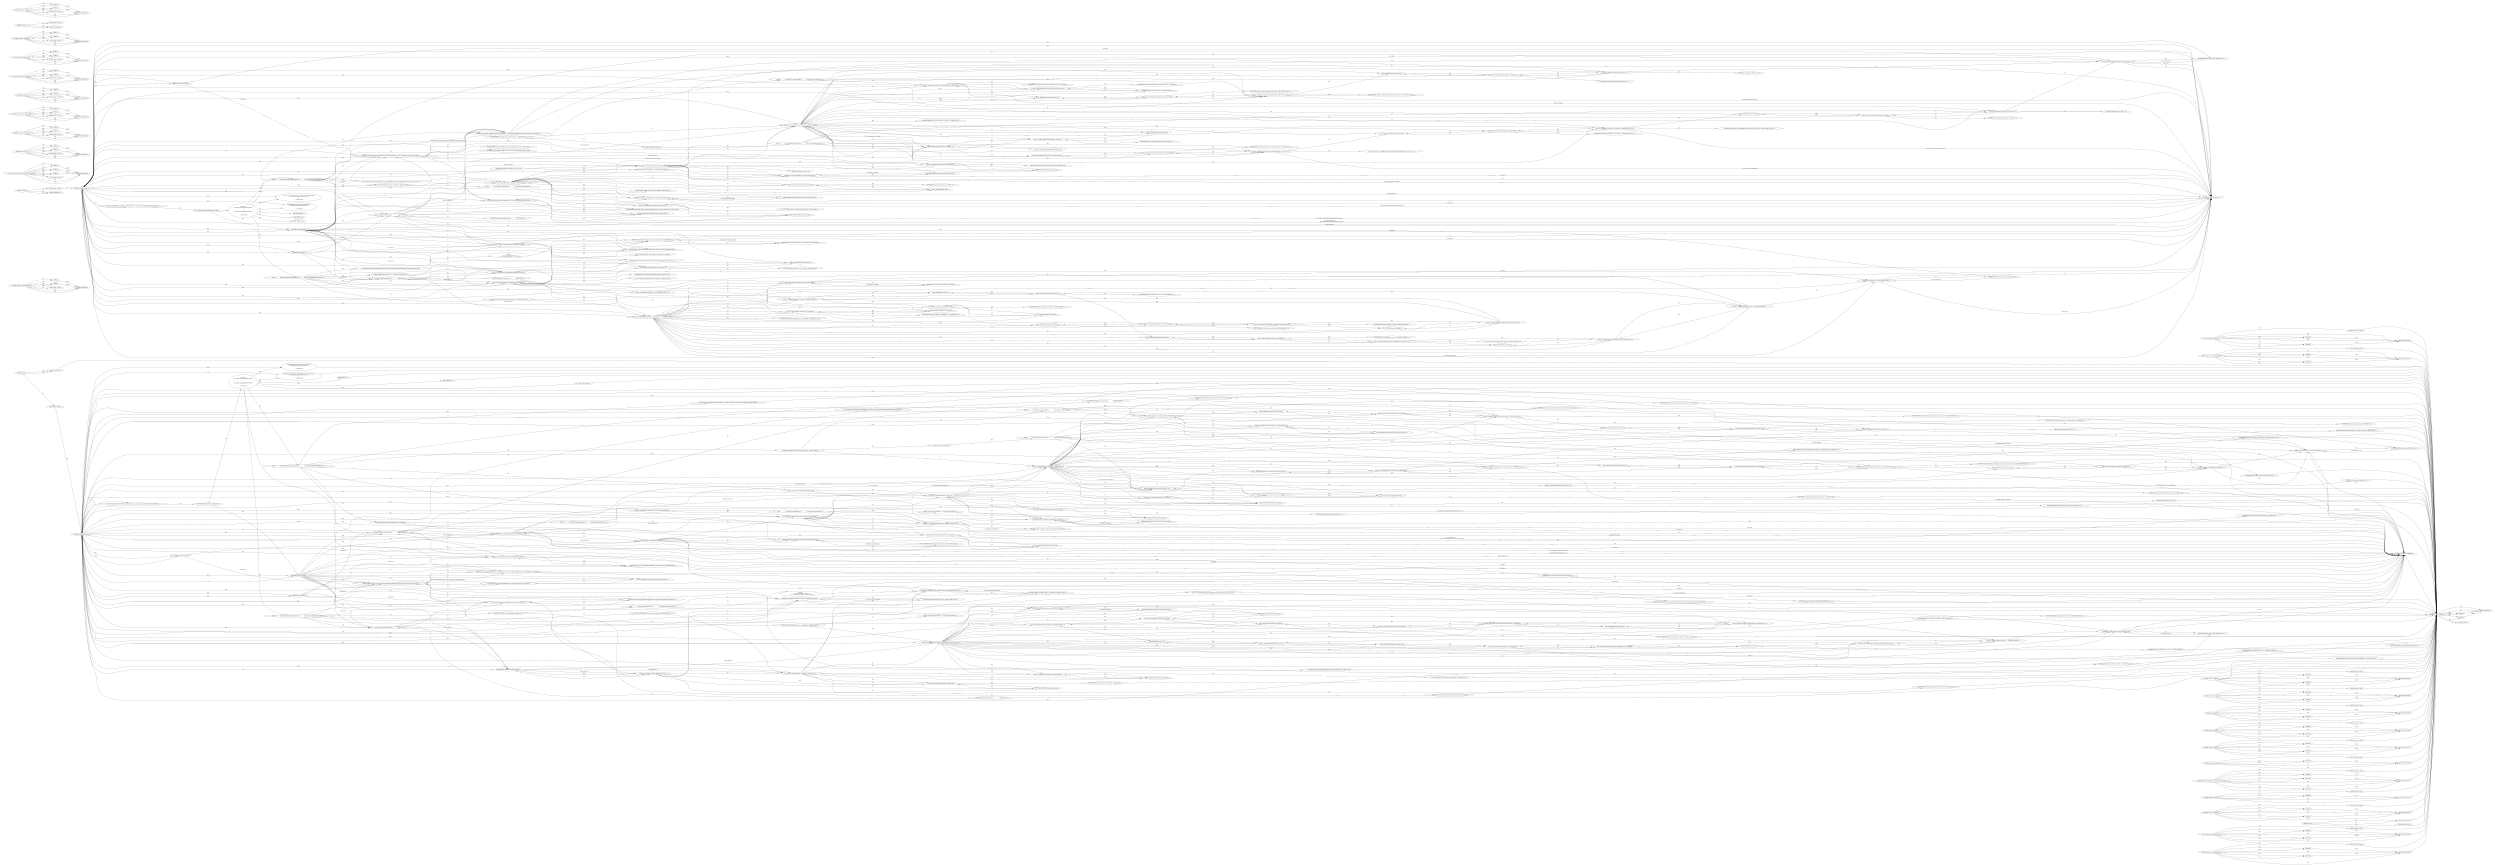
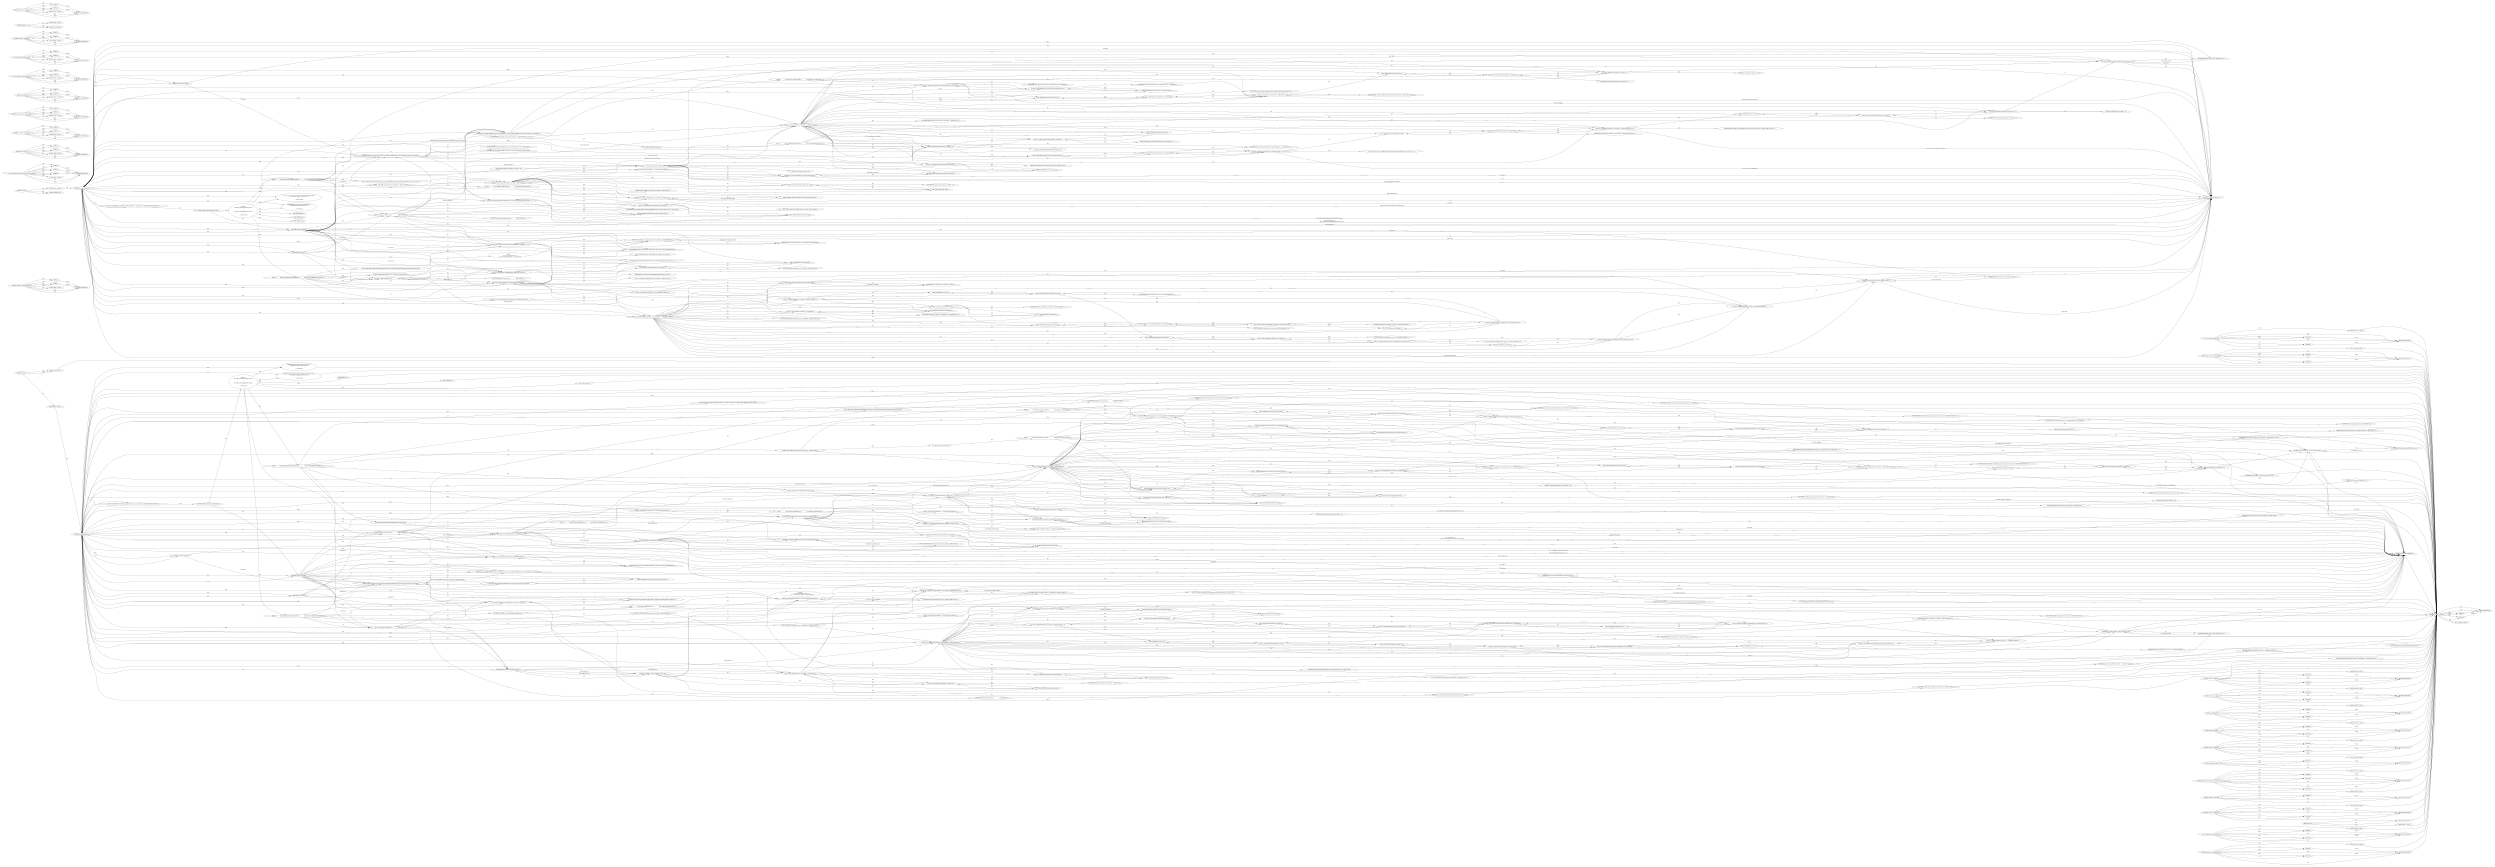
edge "(<operator>.logicalNot,!isValidOMXParam(profileLevel))" -> "(isValidOMXParam,isValidOMXParam(profileLevel))": label "AST: " -> "DDG: OMX_ErrorNone"
